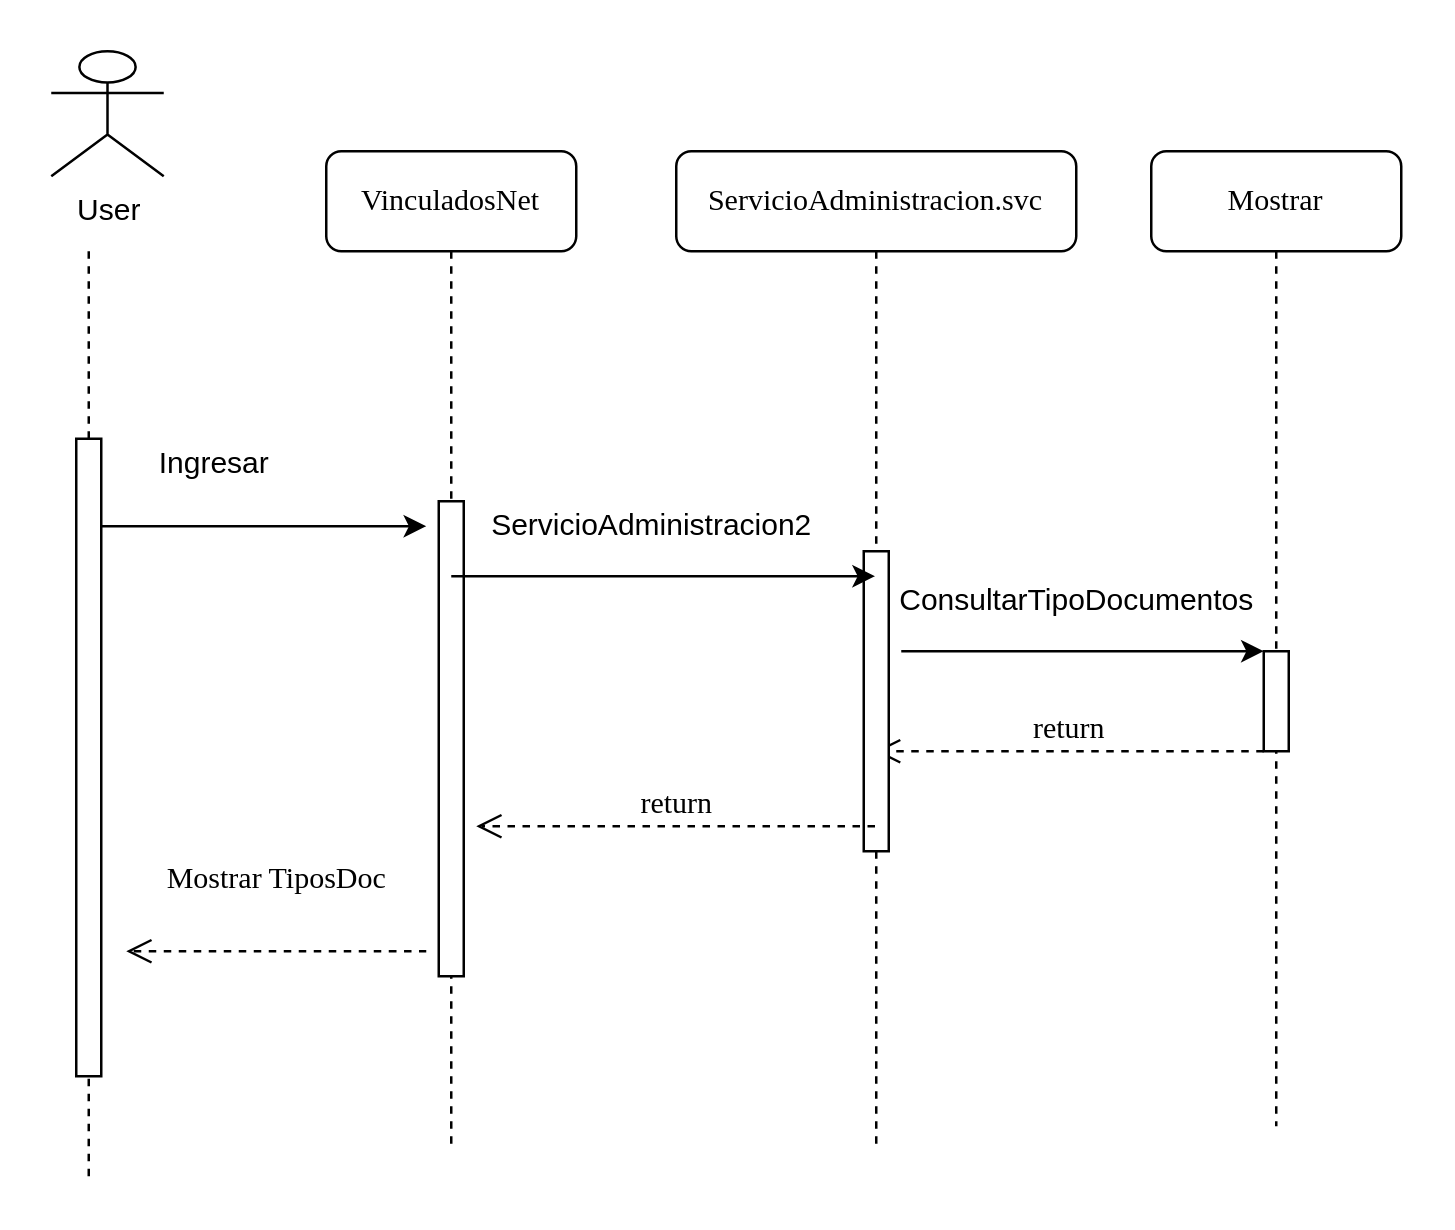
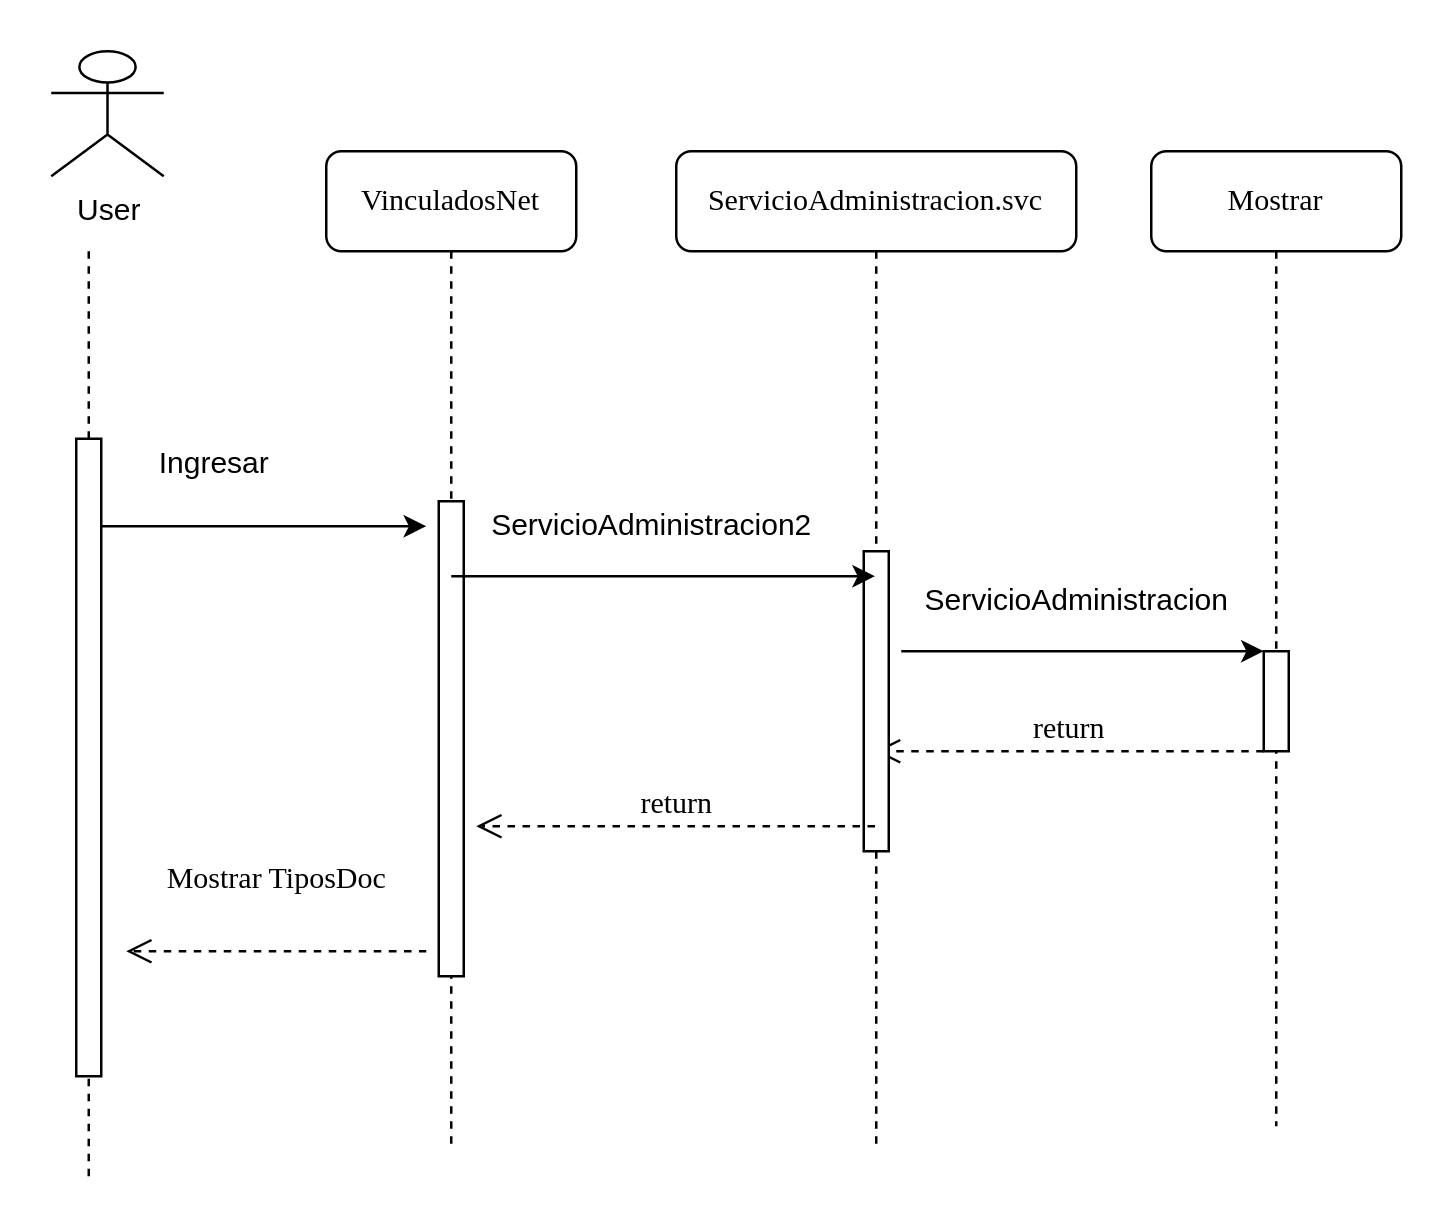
node "ConsultarTipoDocumentos": label "ConsultarTipoDocumentos" -> "ServicioAdministracion"
